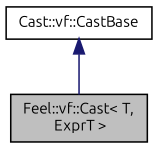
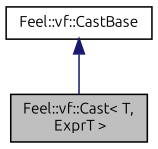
node "Cast::vf::CastBase": label "Cast::vf::CastBase" -> "Feel::vf::CastBase"
